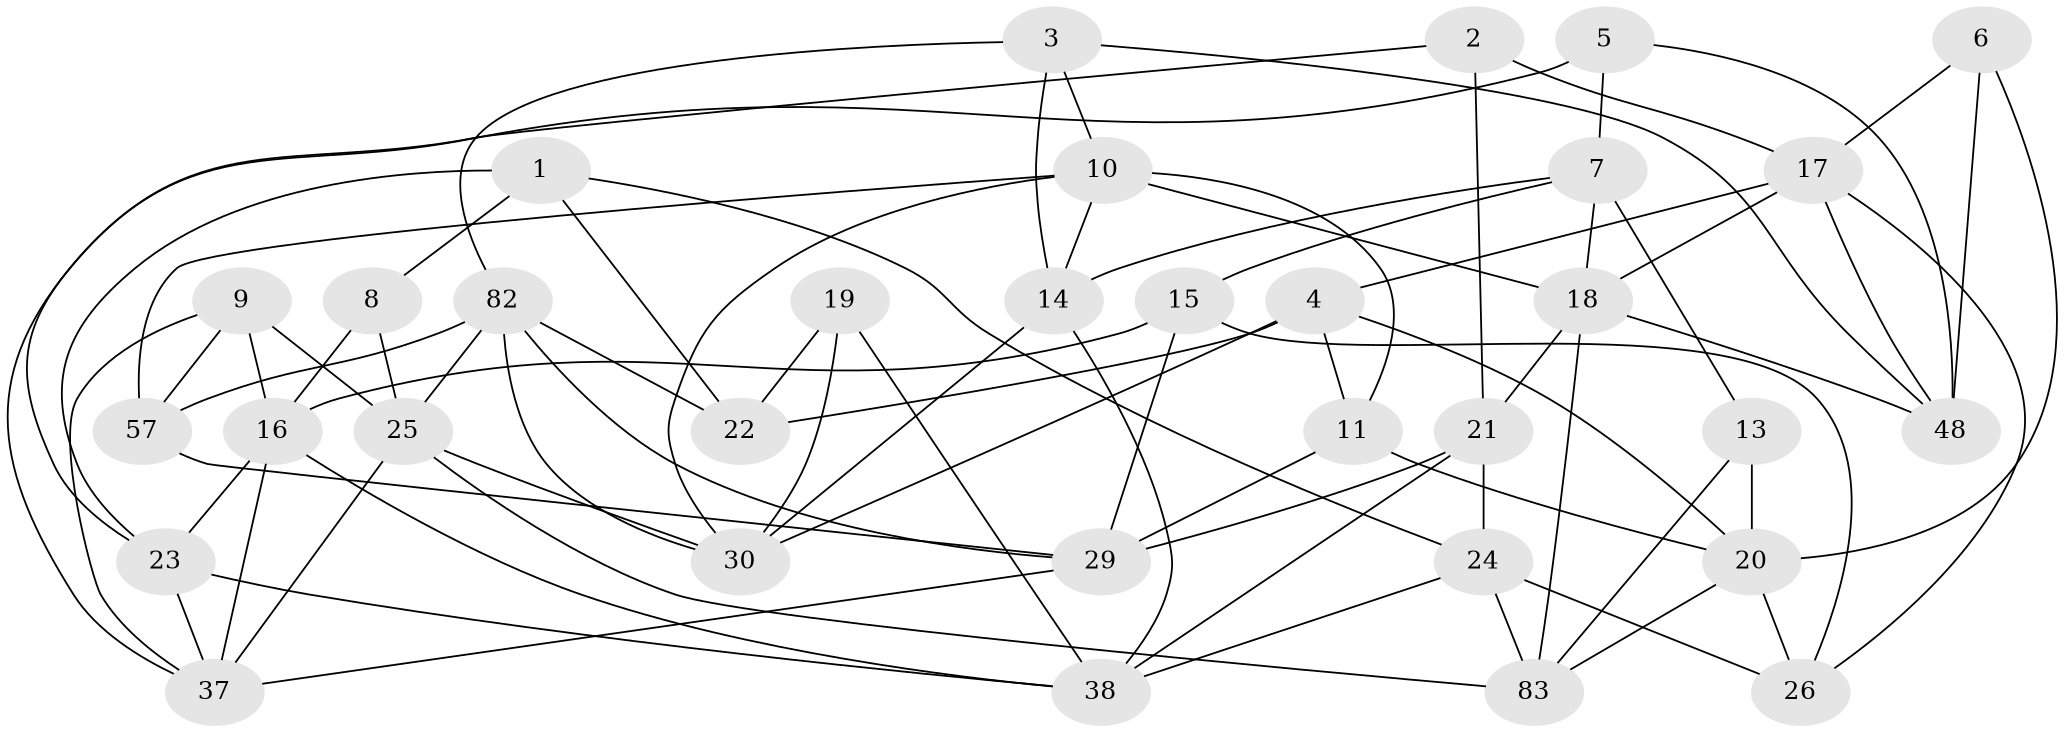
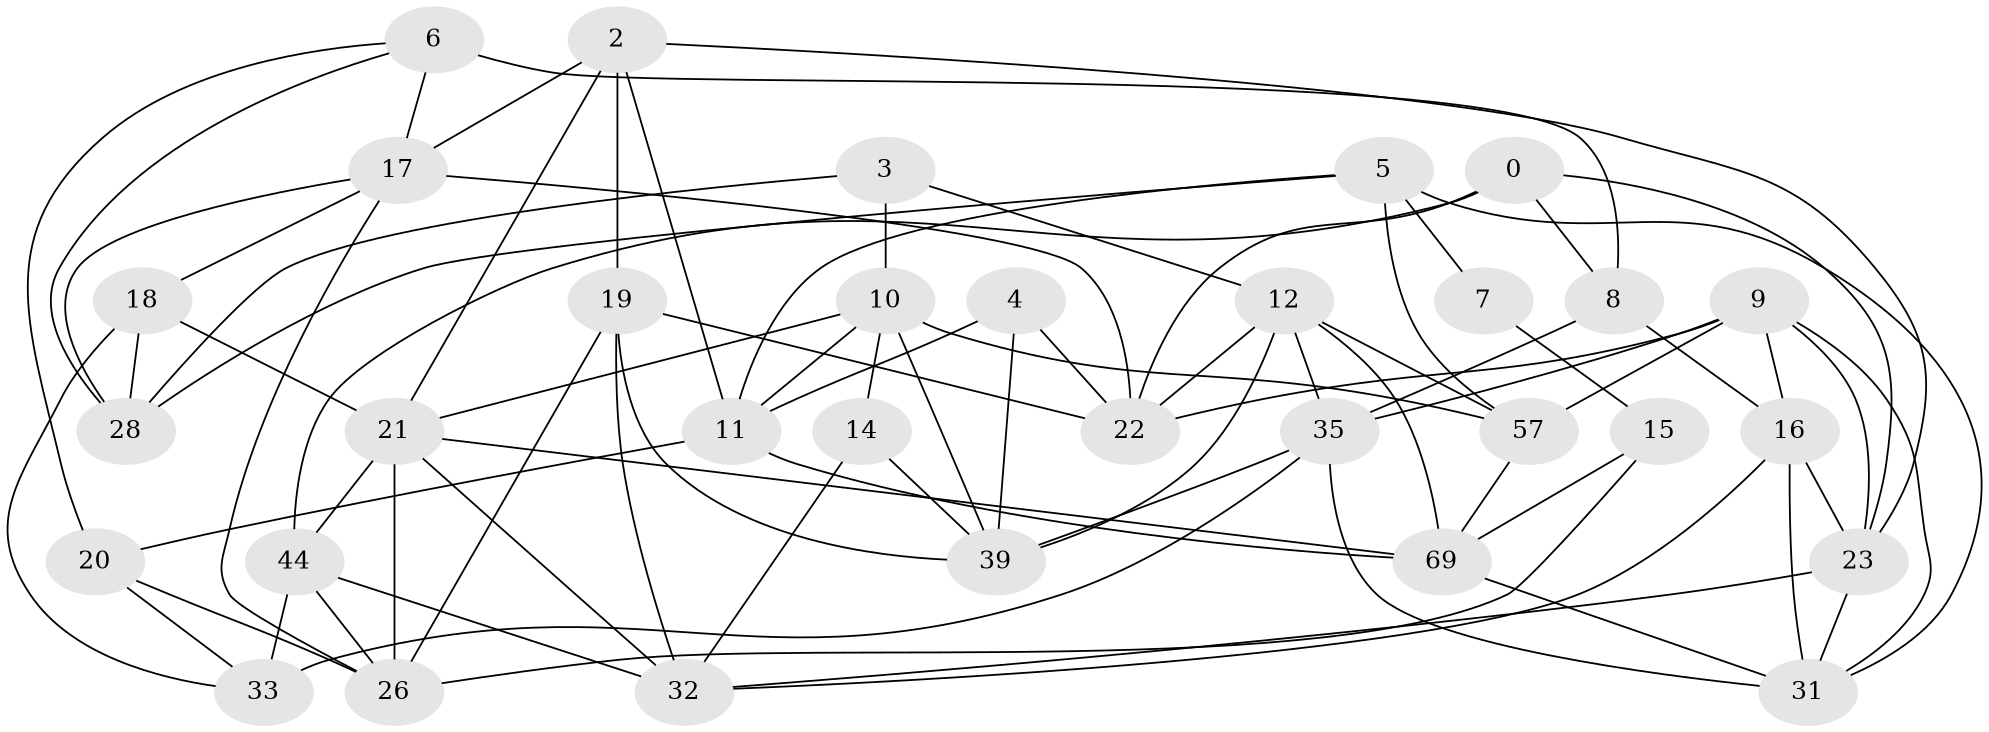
edge "6" -- "8": added
edge "3" -- "14": removed
node "1": label "1" -> "0"
edge "2" -- "19": added
edge "7" -- "14": removed
edge "5" -- "11": added
edge "2" -- "11": added
edge "17" -- "4": now "17" -- "22"
edge "7" -- "18": removed
edge "10" -- "18": now "10" -- "21"
node "82": label "82" -> "12"
edge "5" -- "57": added
edge "15" -- "16": removed
edge "9" -- "22": added
edge "4" -- "20": removed
edge "9" -- "23": added
node "25": label "25" -> "35"
node "13": removed
node "48": label "48" -> "28"
edge "19" -- "26": added
edge "21" -- "26": added
node "30": label "30" -> "39"
node "29": label "29" -> "69"
node "24": label "24" -> "44"
node "37": label "37" -> "31"
node "38": label "38" -> "32"
node "83": label "83" -> "33"
